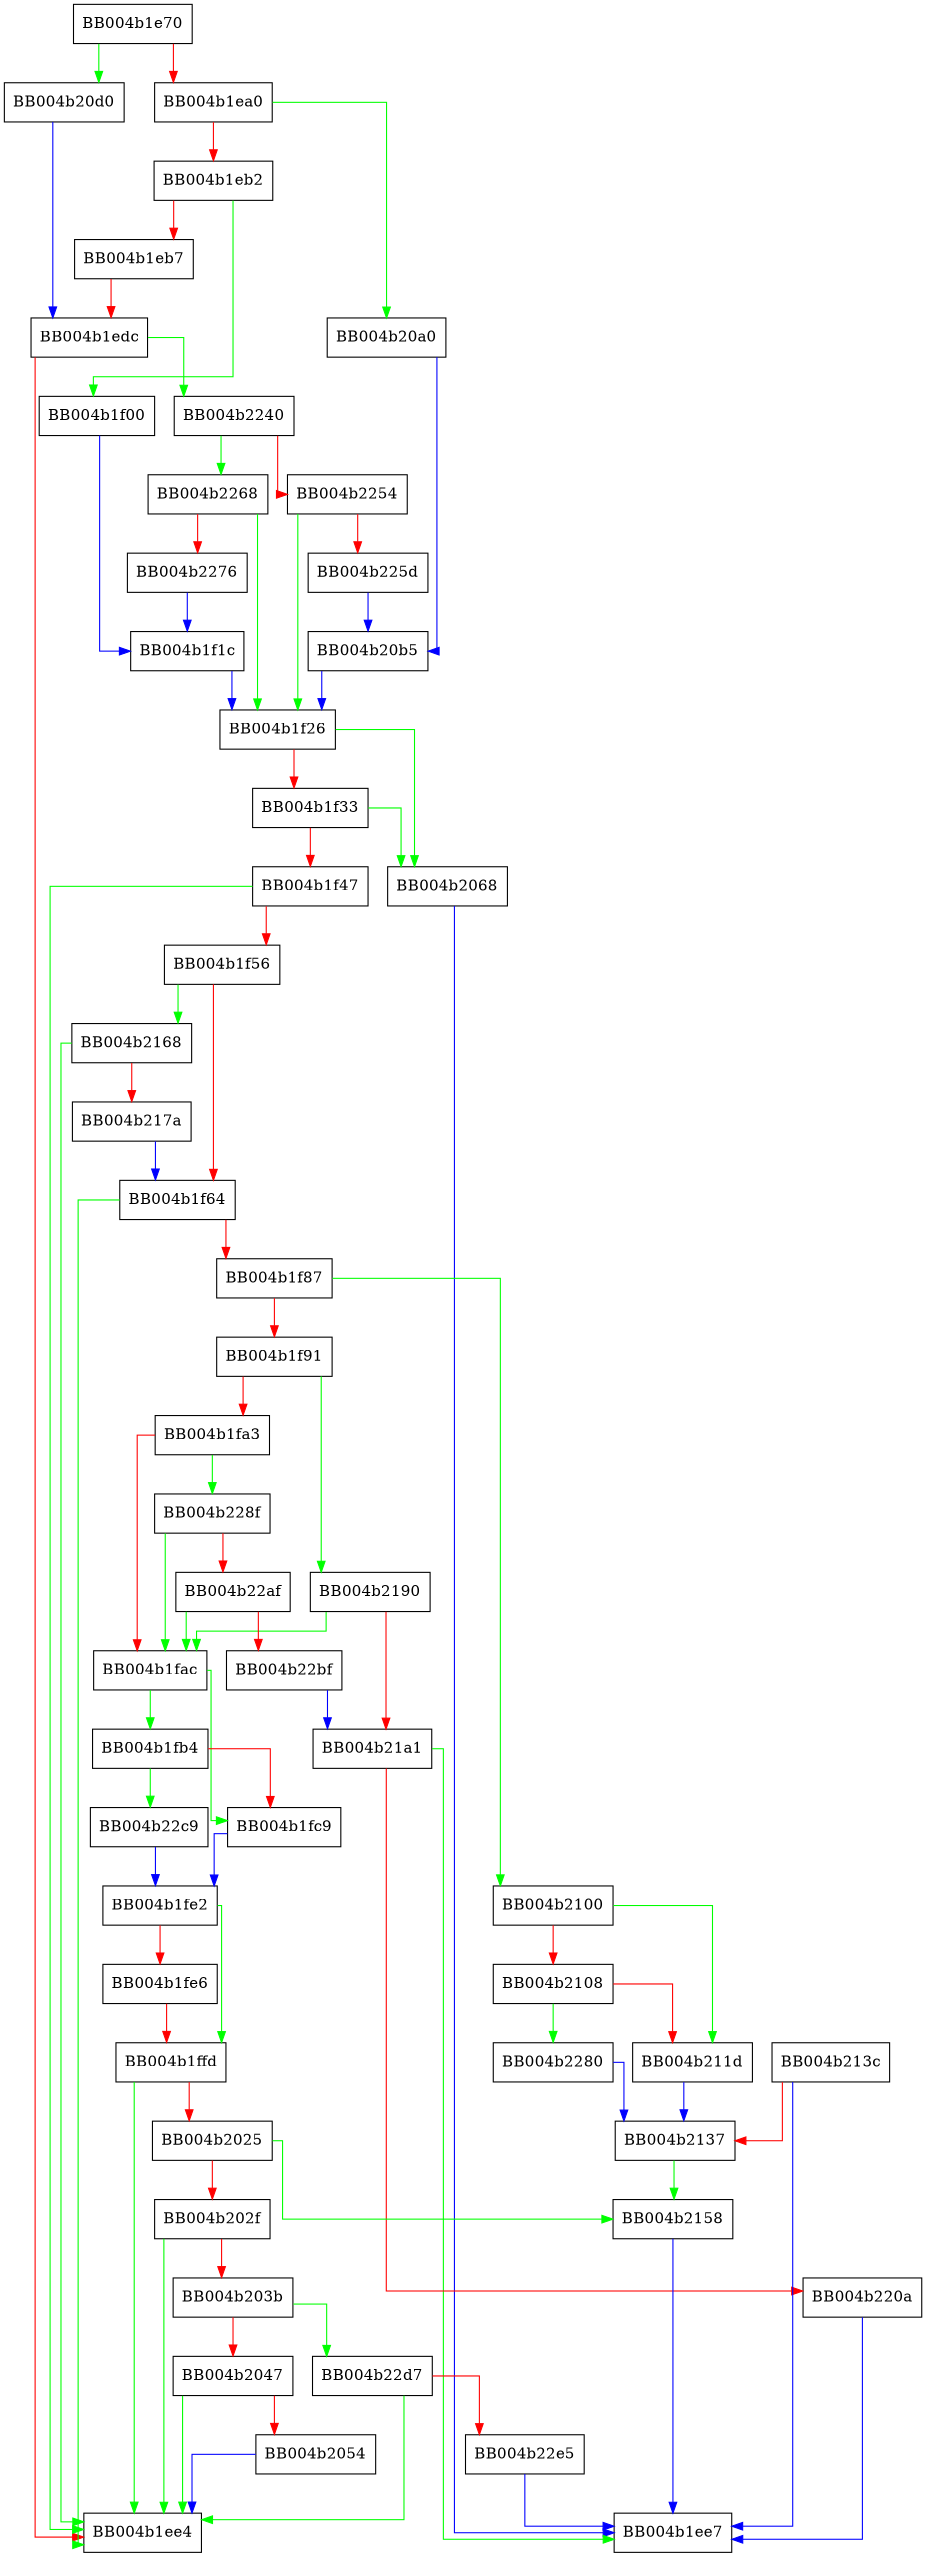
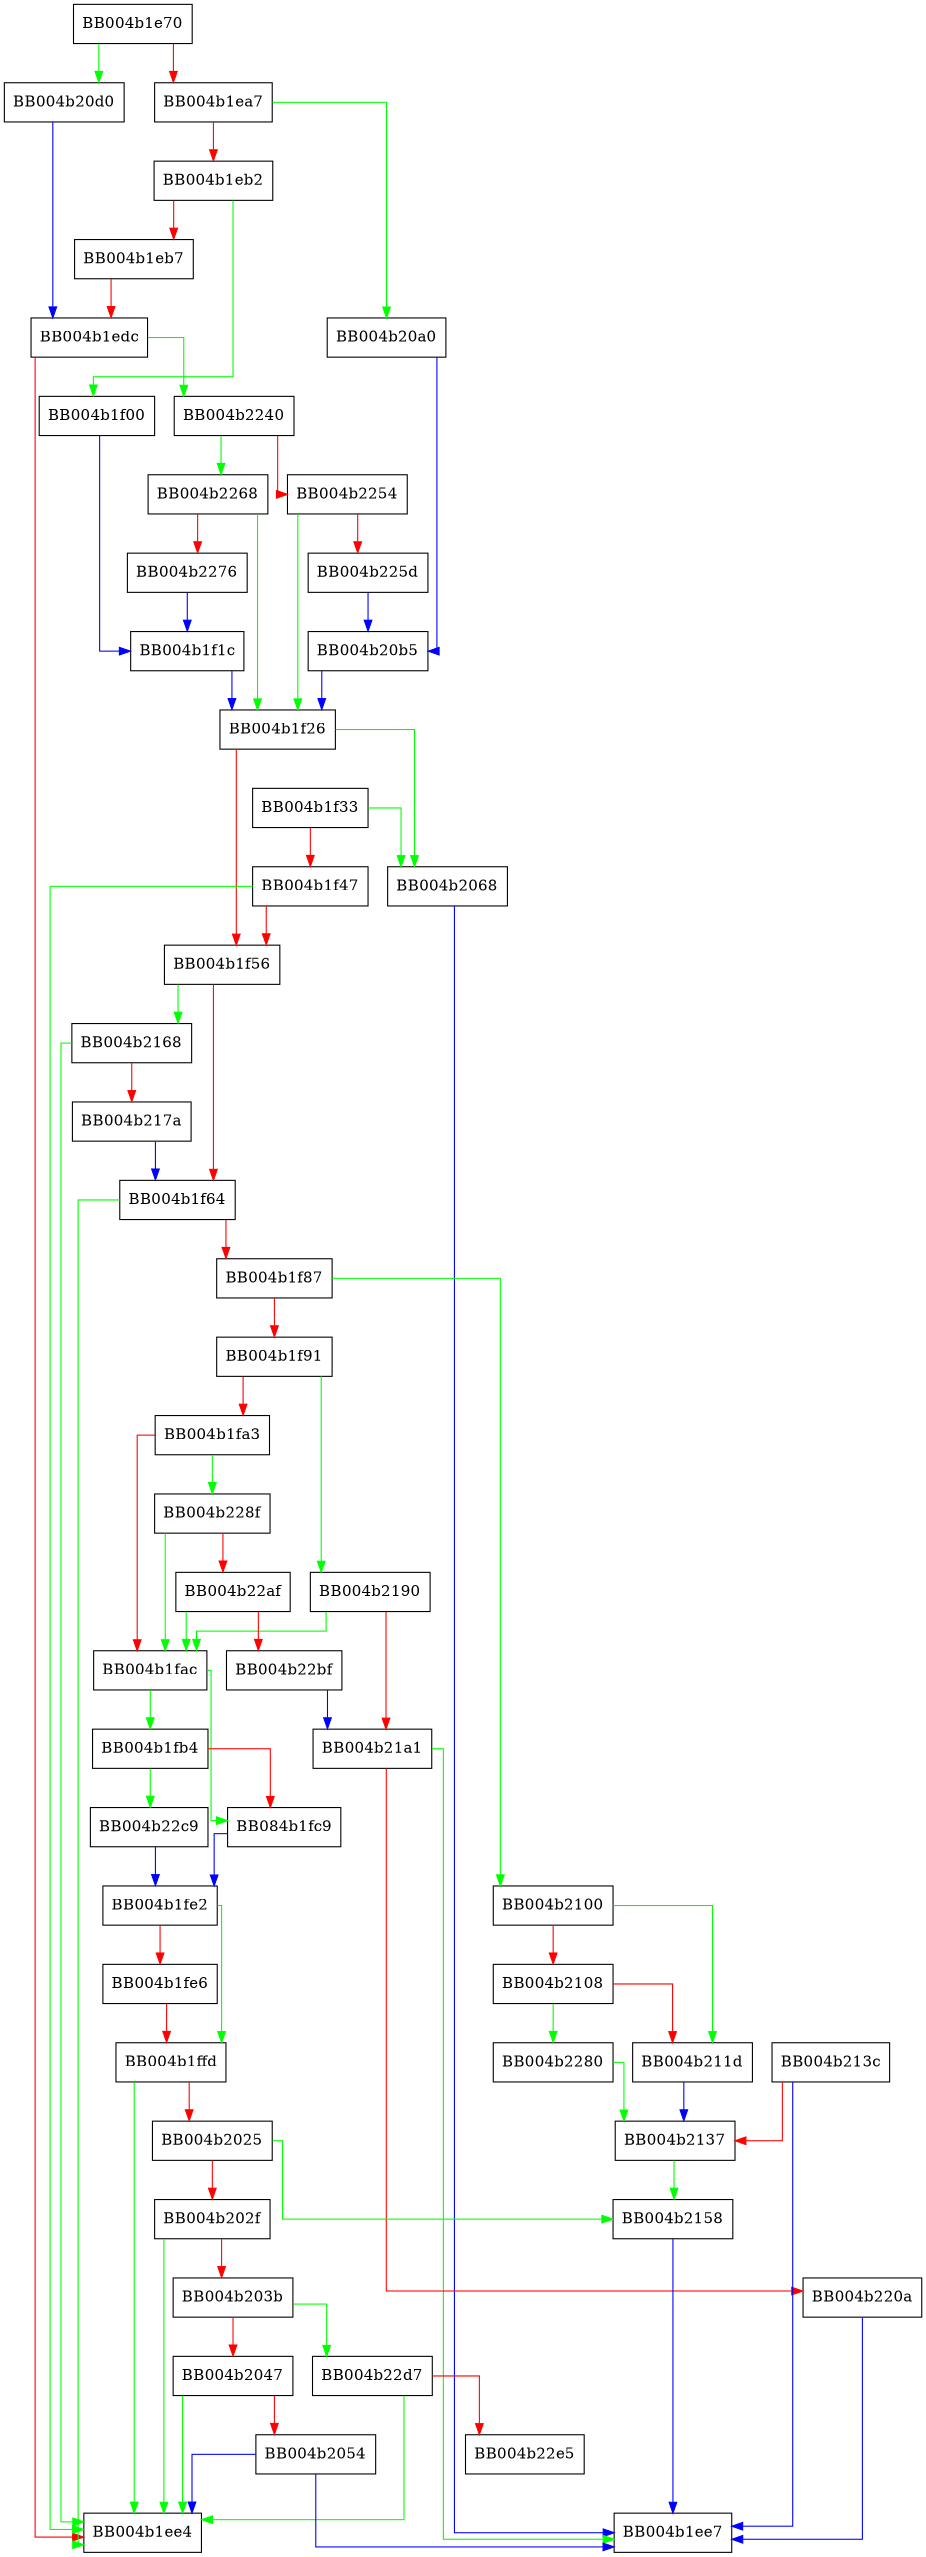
node "BB004b1ea0": label "BB004b1ea0" -> "BB004b1ea7"
edge "BB004b1f26" -> "BB004b1f33": now "BB004b1f26" -> "BB004b1f56"
node "BB004b1fc9": label "BB004b1fc9" -> "BB084b1fc9"
edge "BB004b2280" -> "BB004b2137": color blue -> green
edge "BB004b22e5" -> "BB004b1ee7": now "BB004b2054" -> "BB004b1ee7"
